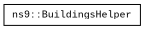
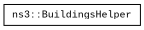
node "ns9::BuildingsHelper": label "ns9::BuildingsHelper" -> "ns3::BuildingsHelper"
